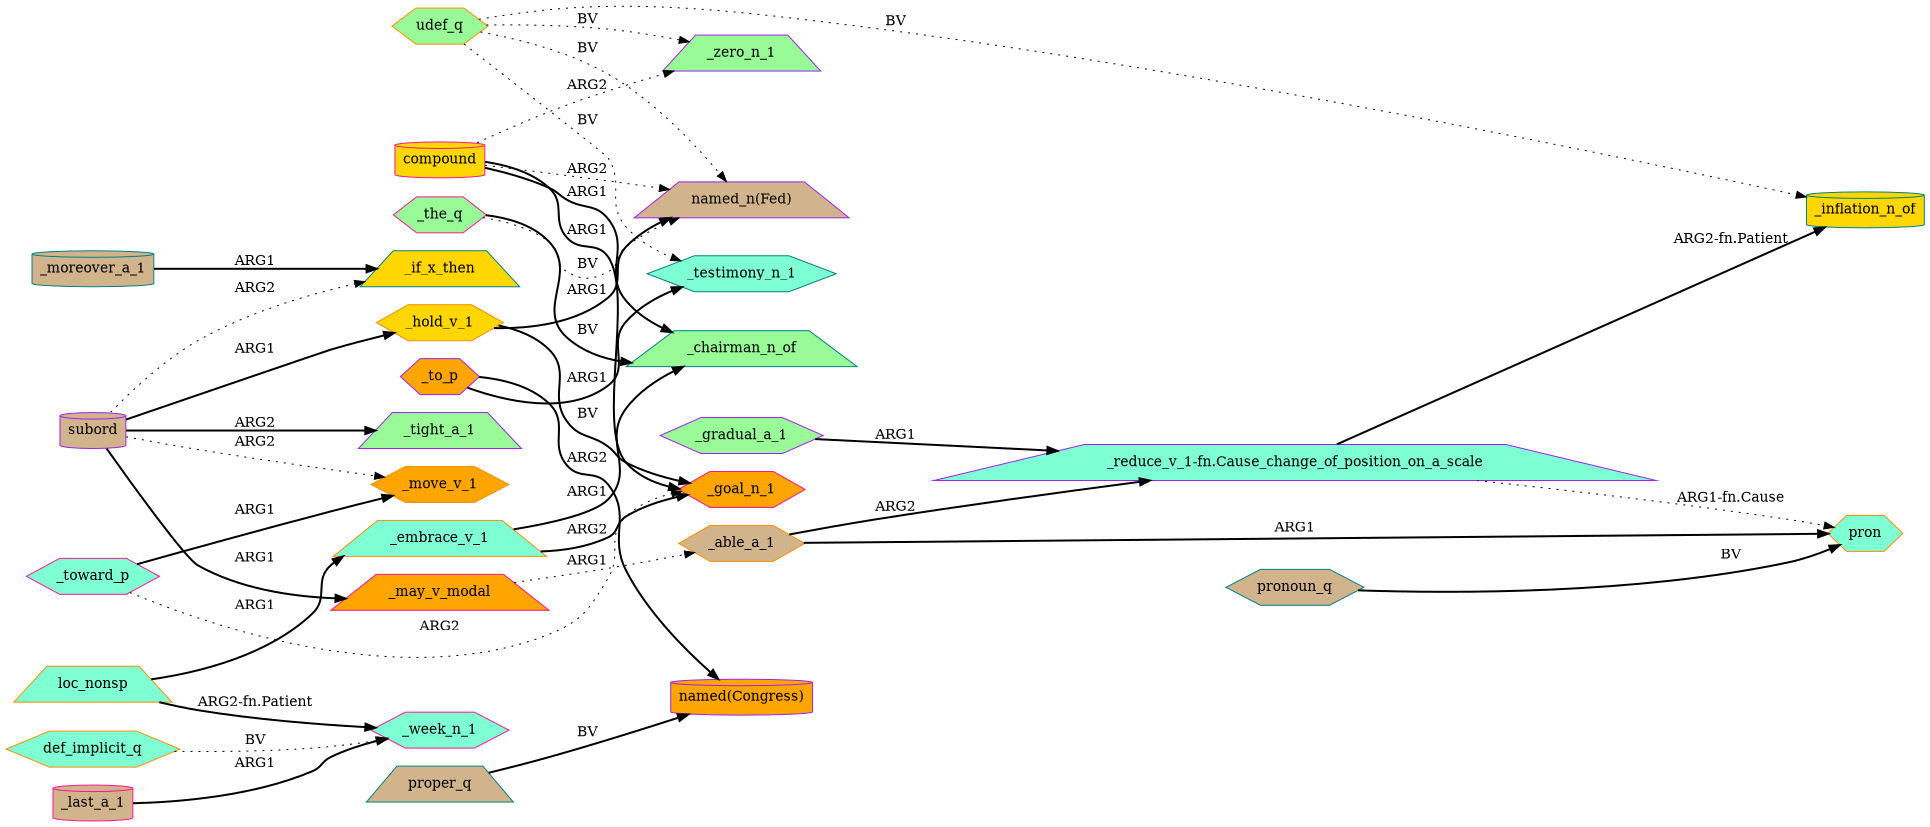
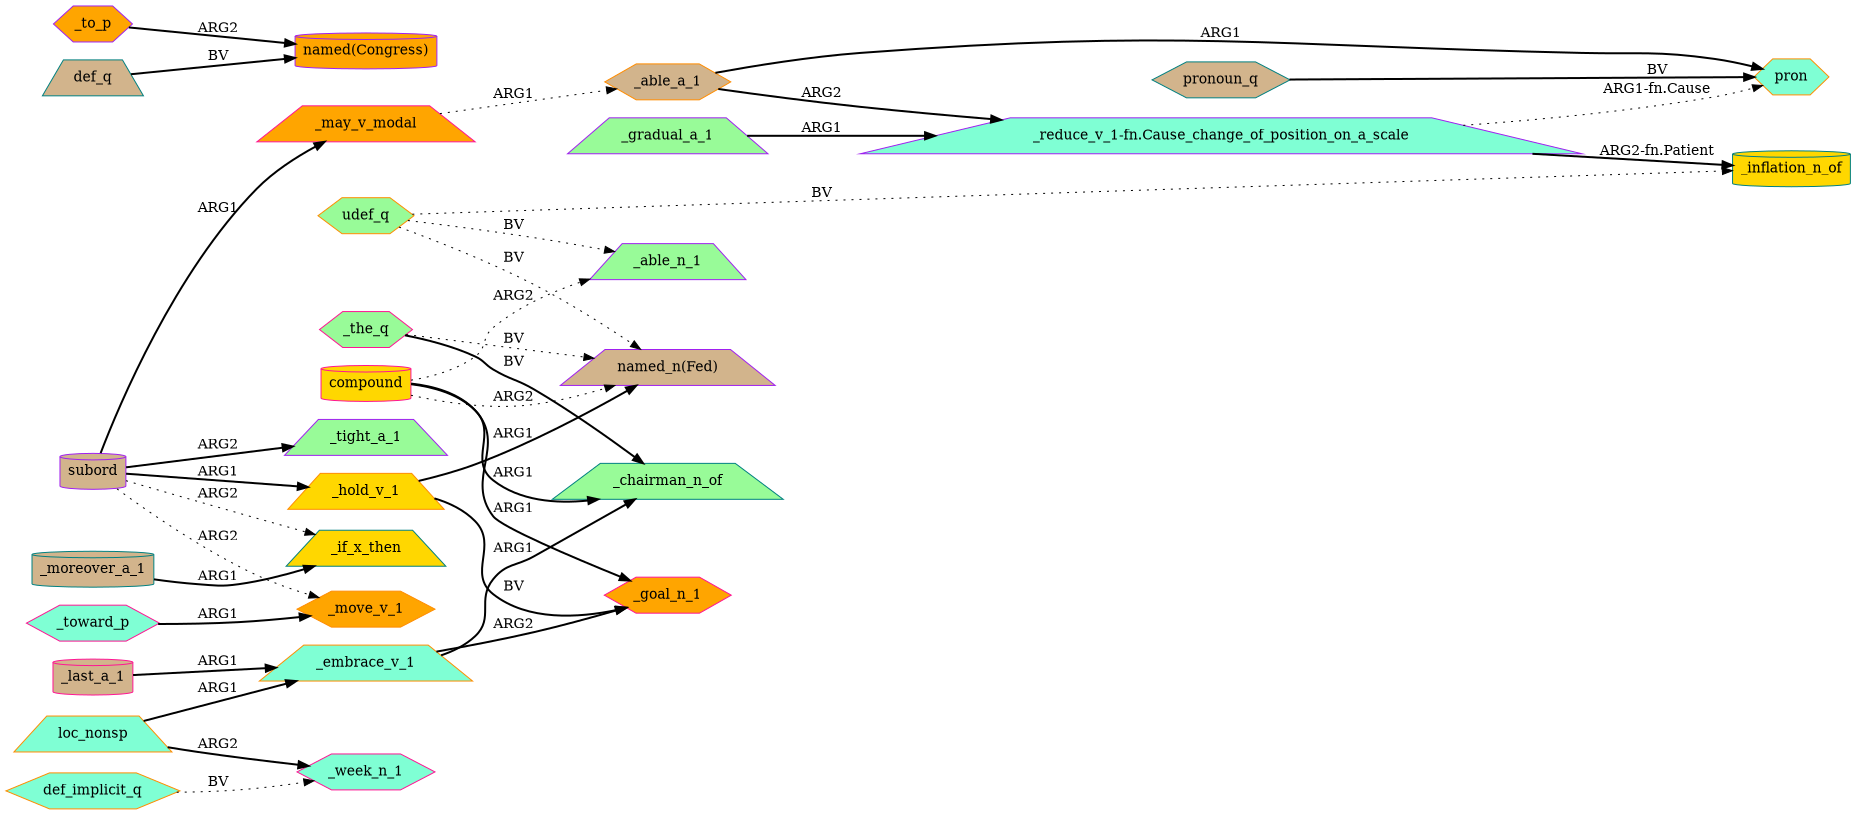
node "_zero_n_1": label "_zero_n_1" -> "_able_n_1"
node "_testimony_n_1": removed
node "_hold_v_1": shape hexagon -> trapezium
node "_gradual_a_1": shape hexagon -> trapezium
edge "_toward_p" -> "_goal_n_1": removed, label "ARG2"
edge "loc_nonsp" -> "_week_n_1": label "ARG2-fn.Patient" -> "ARG2"
node "proper_q": label "proper_q" -> "def_q"
edge "_last_a_1" -> "_week_n_1": now "_last_a_1" -> "_embrace_v_1"
